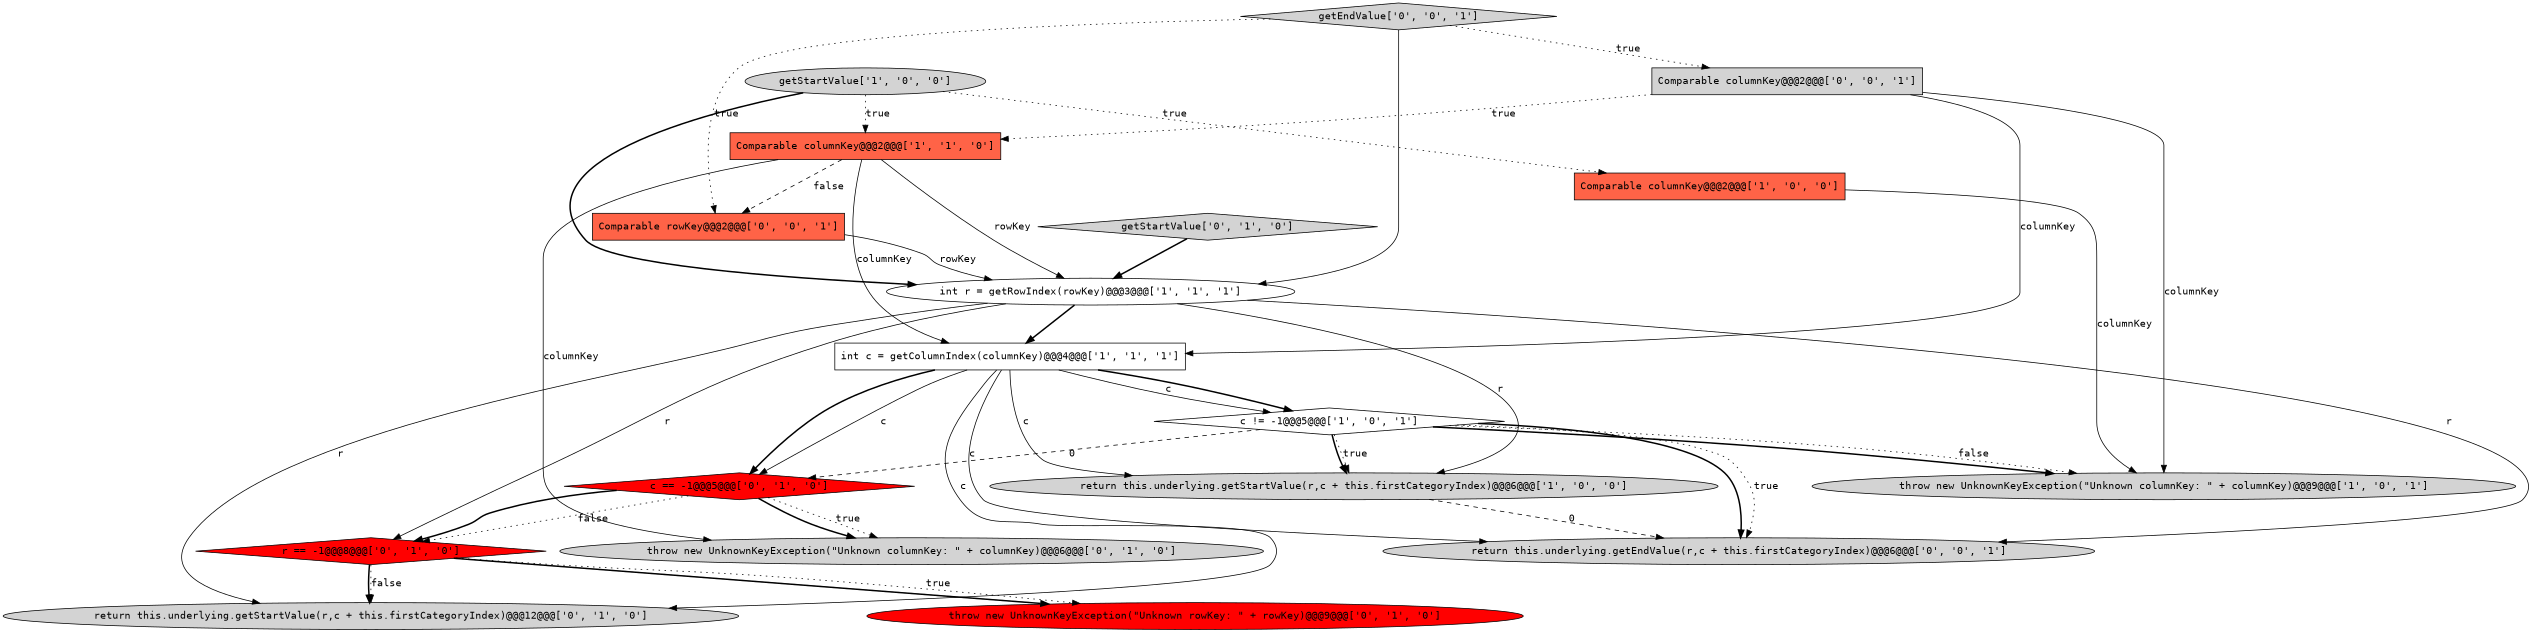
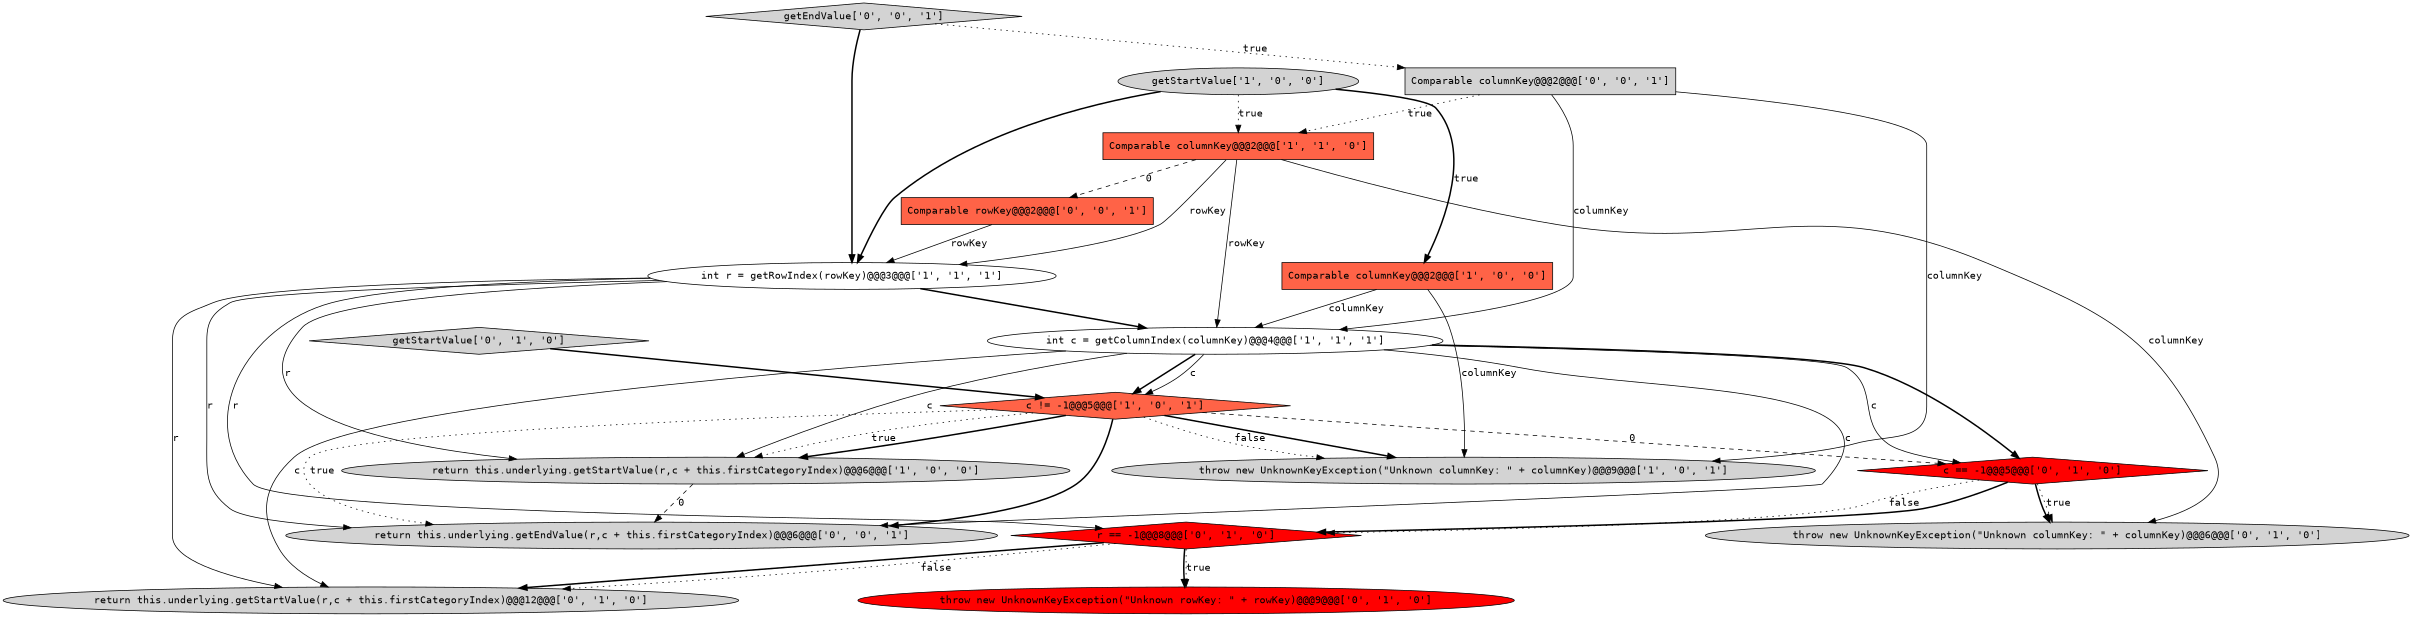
edge "getEndValue['0', '0', '1']" -> "Comparable rowKey@@@2@@@['0', '0', '1']": removed, label "true"
edge "getStartValue['1', '0', '0']" -> "Comparable columnKey@@@2@@@['1', '0', '0']": style dotted -> bold
edge "Comparable columnKey@@@2@@@['1', '1', '0']" -> "Comparable rowKey@@@2@@@['0', '0', '1']": label "false" -> "0"
edge "getEndValue['0', '0', '1']" -> "int r = getRowIndex(rowKey)@@@3@@@['1', '1', '1']": style solid -> bold
edge "getStartValue['0', '1', '0']" -> "int r = getRowIndex(rowKey)@@@3@@@['1', '1', '1']": now "getStartValue['0', '1', '0']" -> "c != -1@@@5@@@['1', '0', '1']"
edge "Comparable columnKey@@@2@@@['1', '1', '0']" -> "int c = getColumnIndex(columnKey)@@@4@@@['1', '1', '1']": label "columnKey" -> "rowKey"
edge "Comparable columnKey@@@2@@@['1', '0', '0']" -> "int c = getColumnIndex(columnKey)@@@4@@@['1', '1', '1']": added, label "columnKey"
node "int c = getColumnIndex(columnKey)@@@4@@@['1', '1', '1']": shape box -> ellipse
node "c != -1@@@5@@@['1', '0', '1']": fillcolor white -> tomato
